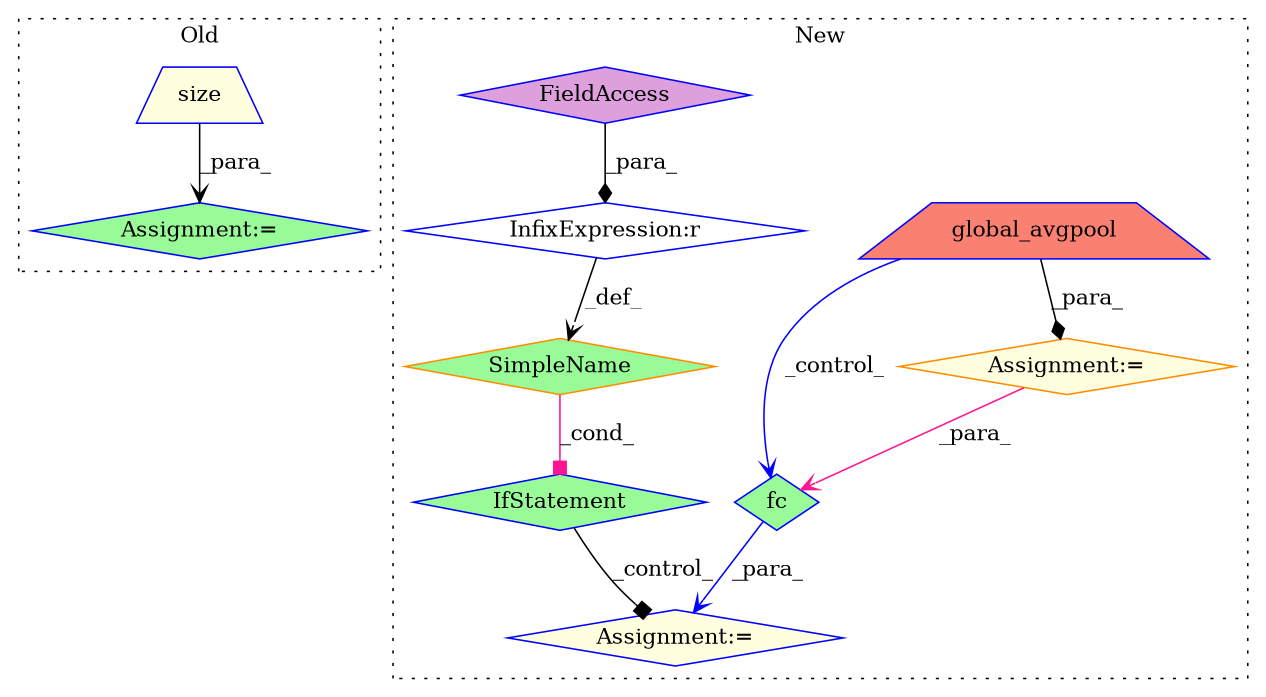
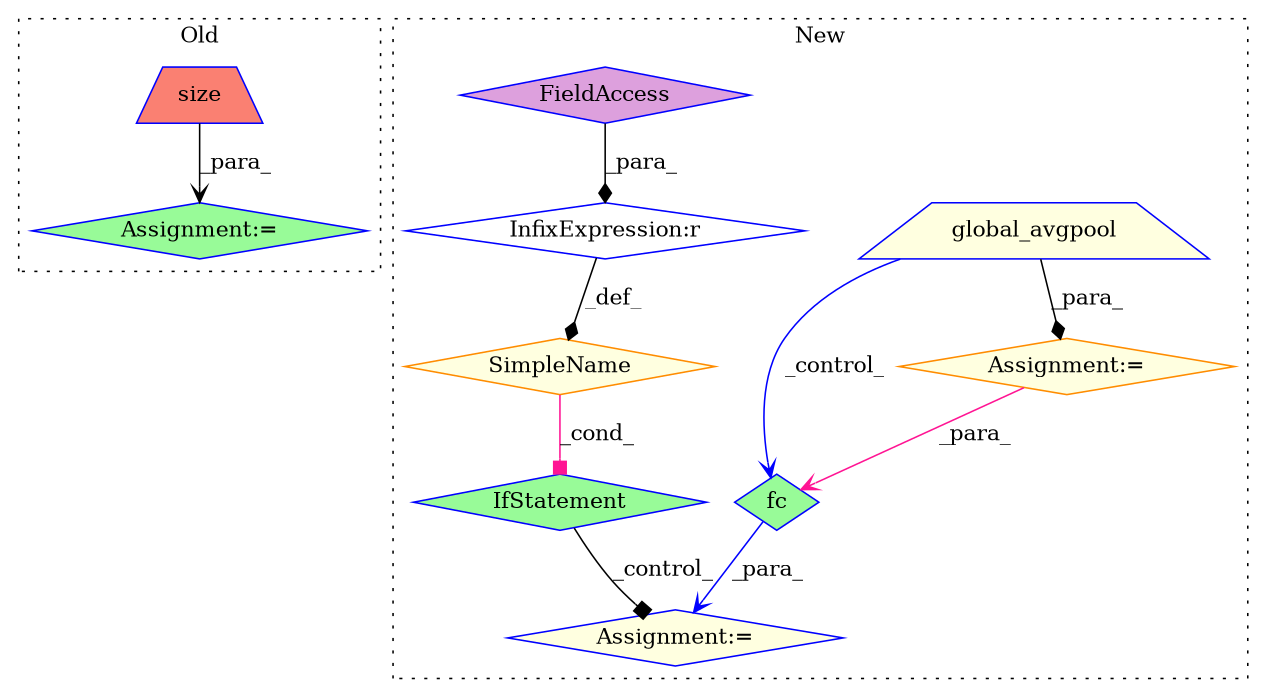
node "size": fillcolor lightyellow -> salmon
node "global_avgpool": fillcolor salmon -> lightyellow
edge "InfixExpression:r" -> "SimpleName": arrowhead vee -> diamond
node "SimpleName": fillcolor palegreen -> lightyellow
